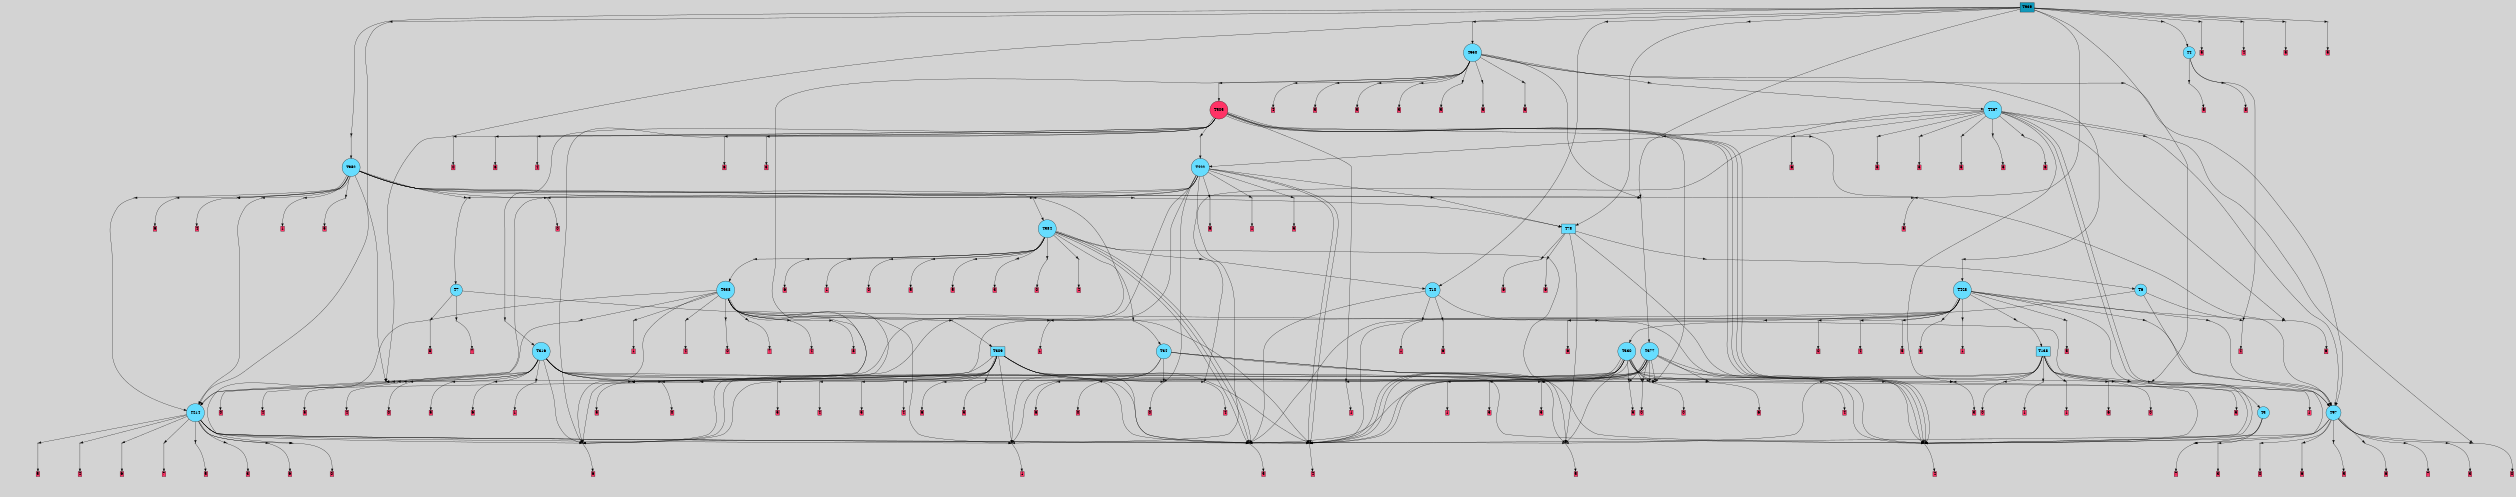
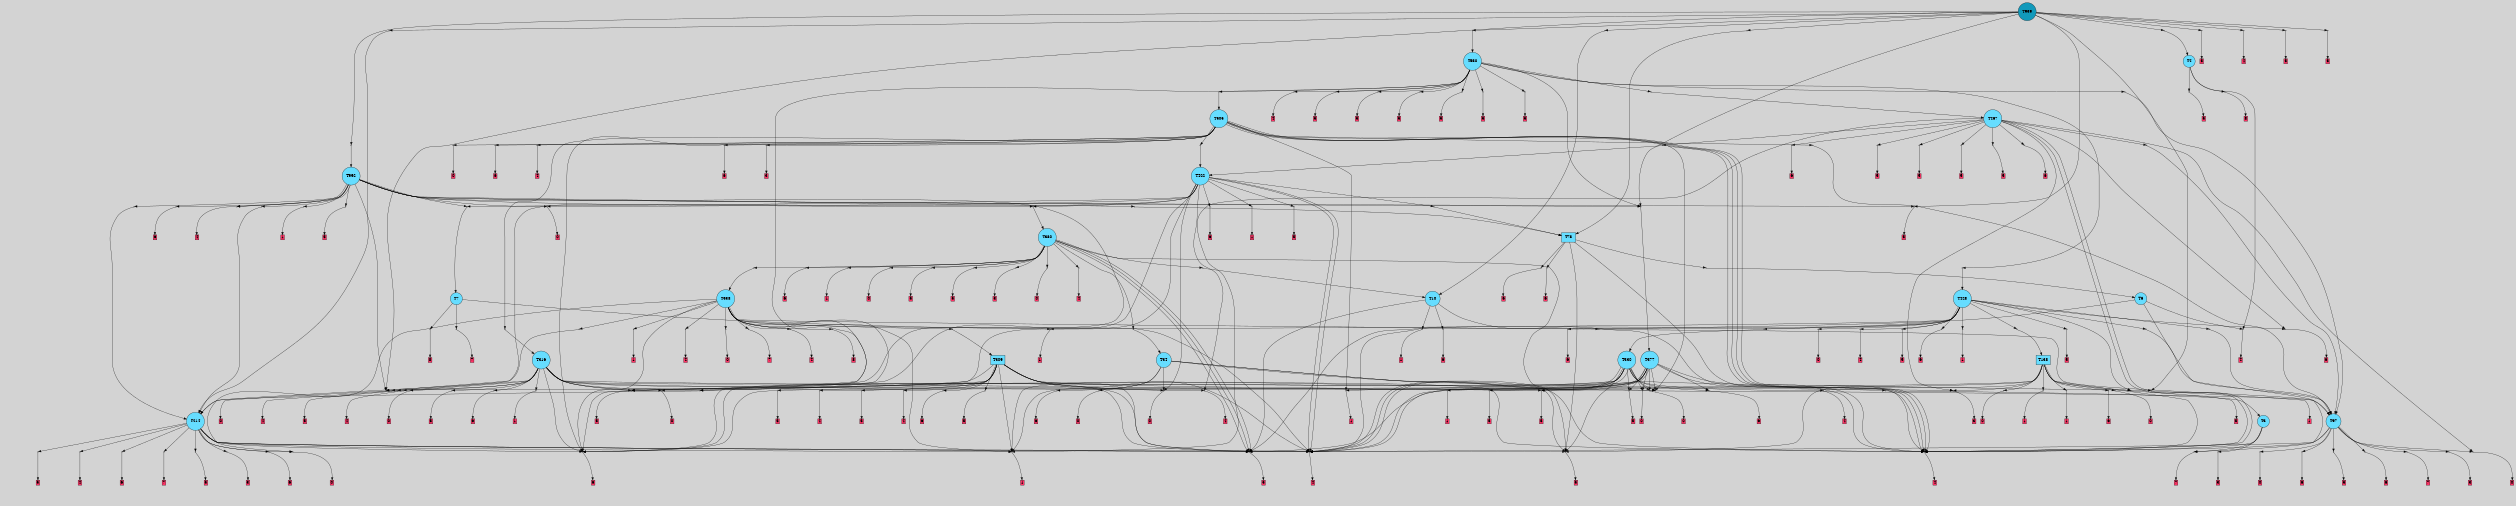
node "T939": shape box -> circle
node "T505": fillcolor #ff3366 -> #66ddff
node "T384": label "T384" -> "T380"
